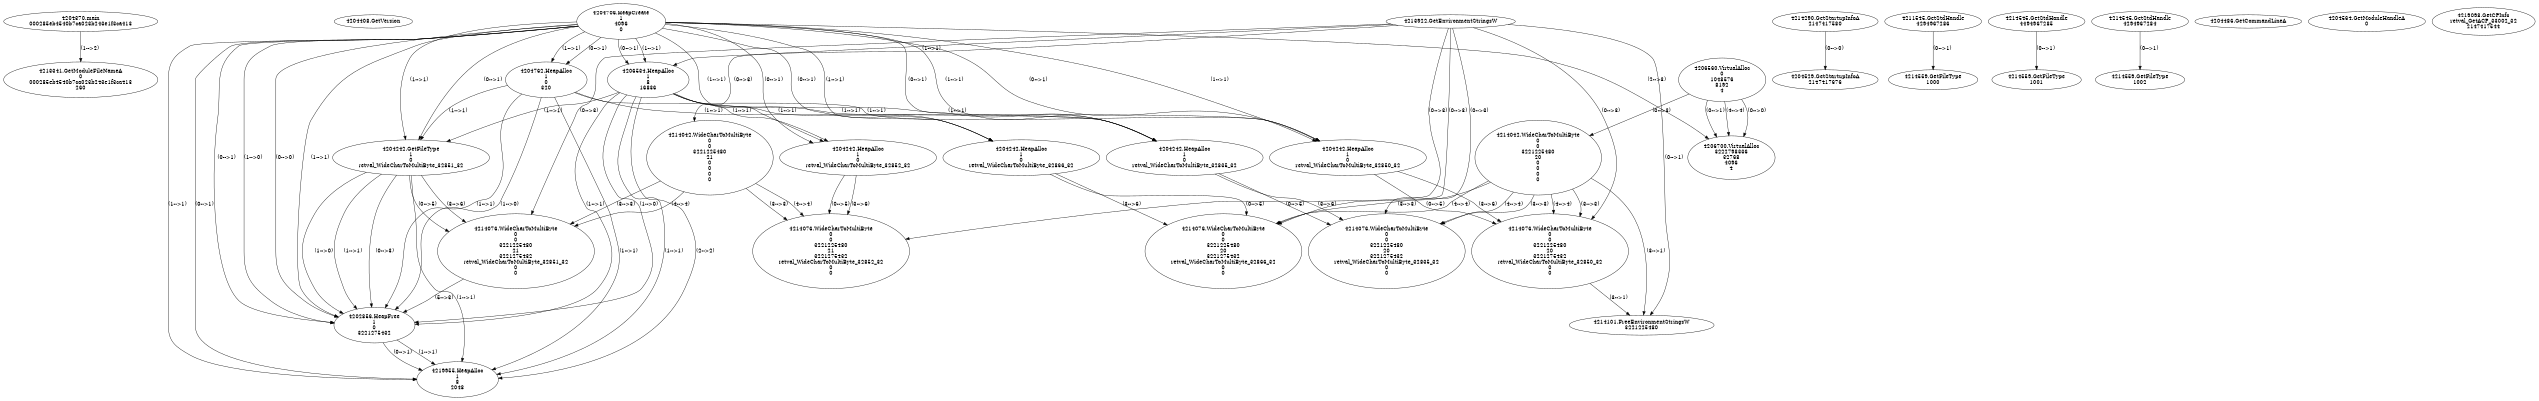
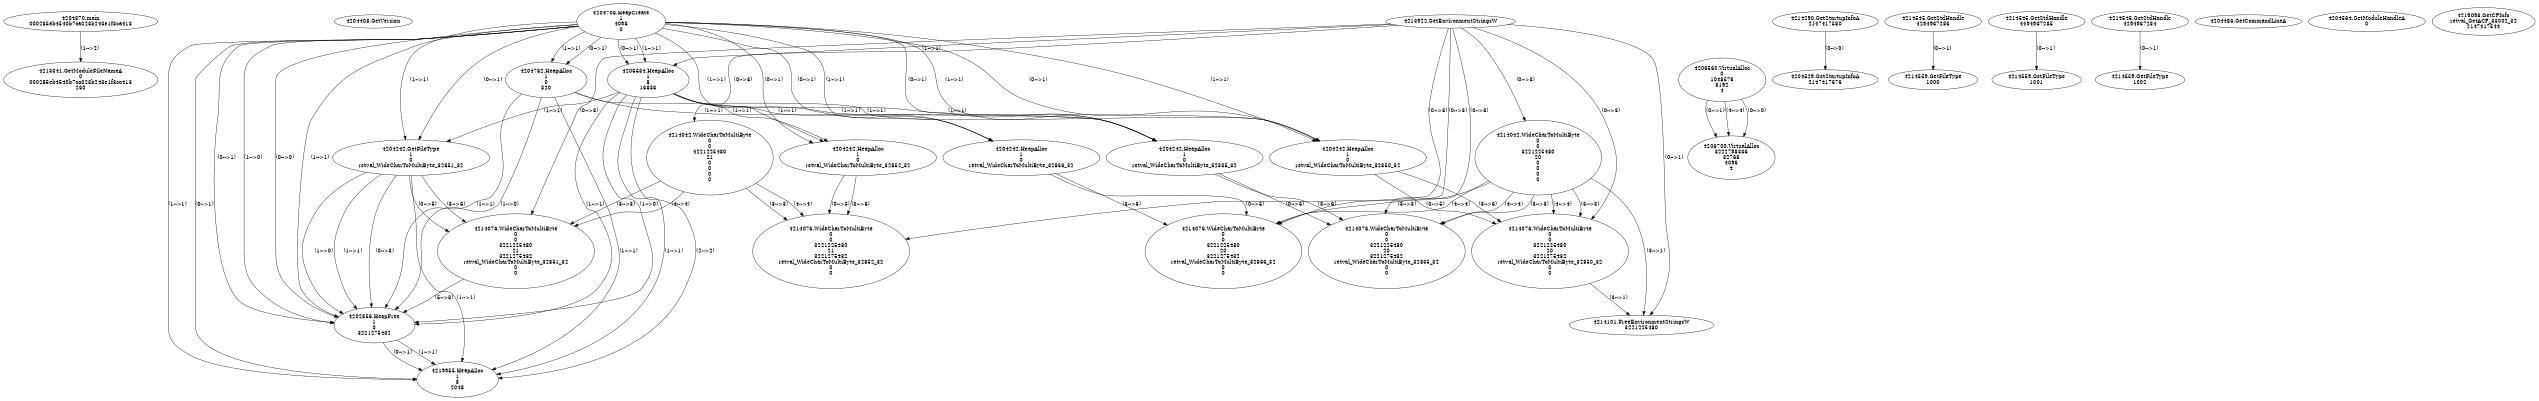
node "4211545.GetStdHandle 4294967286": label "4211545.GetStdHandle 4294967286" -> "4214545.GetStdHandle 4294967286"
edge "4204706.HeapCreate 1 4096 0" -> "4206700.VirtualAlloc 3222798336 32768 4096 4": removed, label "(2-->3)"
edge "4204762.HeapAlloc 1 0 320" -> "4204242.GetFileType 1 0 retval_WideCharToMultiByte_32851_32": removed, label "(1-->1)"
edge "4206560.VirtualAlloc 0 1048576 8192 4" -> "4214042.WideCharToMultiByte 0 0 3221225480 20 0 0 0 0": now "4213922.GetEnvironmentStringsW" -> "4214042.WideCharToMultiByte 0 0 3221225480 20 0 0 0 0"
node "4214042.WideCharToMultiByte 0 0 3221225480 21 0 0 0 0": label "4214042.WideCharToMultiByte 0 0 3221225480 21 0 0 0 0" -> "4214042.WideCharToMultiByte 0 0 4221225480 21 0 0 0 0"
